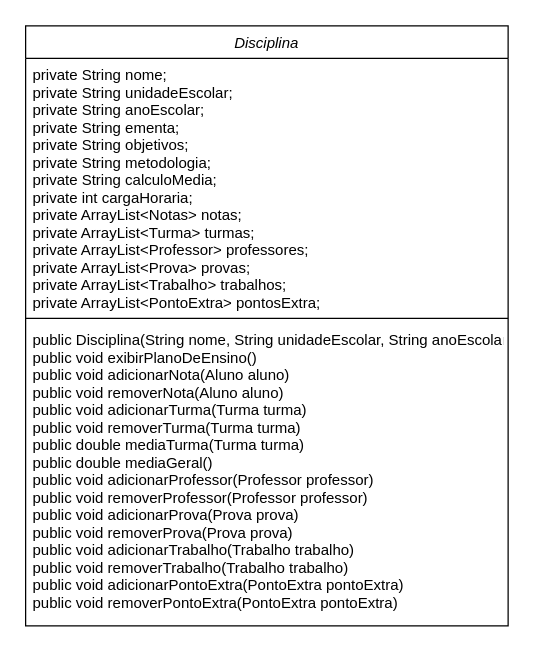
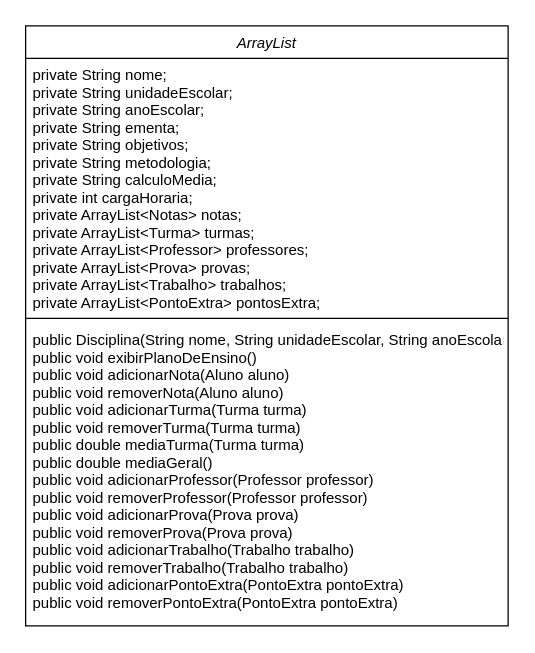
node "Disciplina": label "Disciplina" -> "ArrayList"
